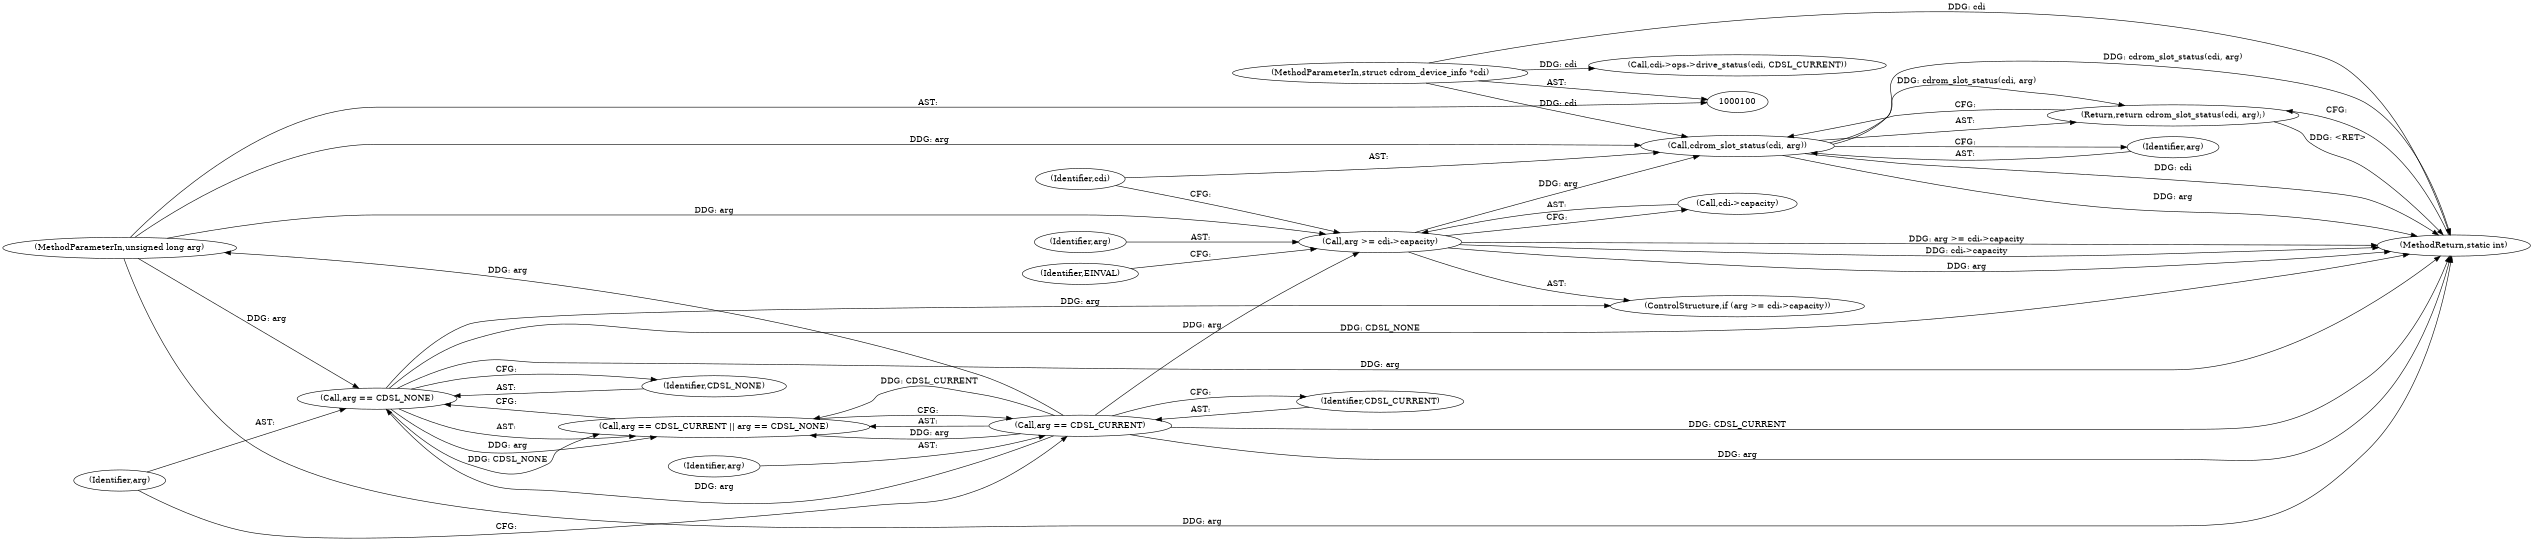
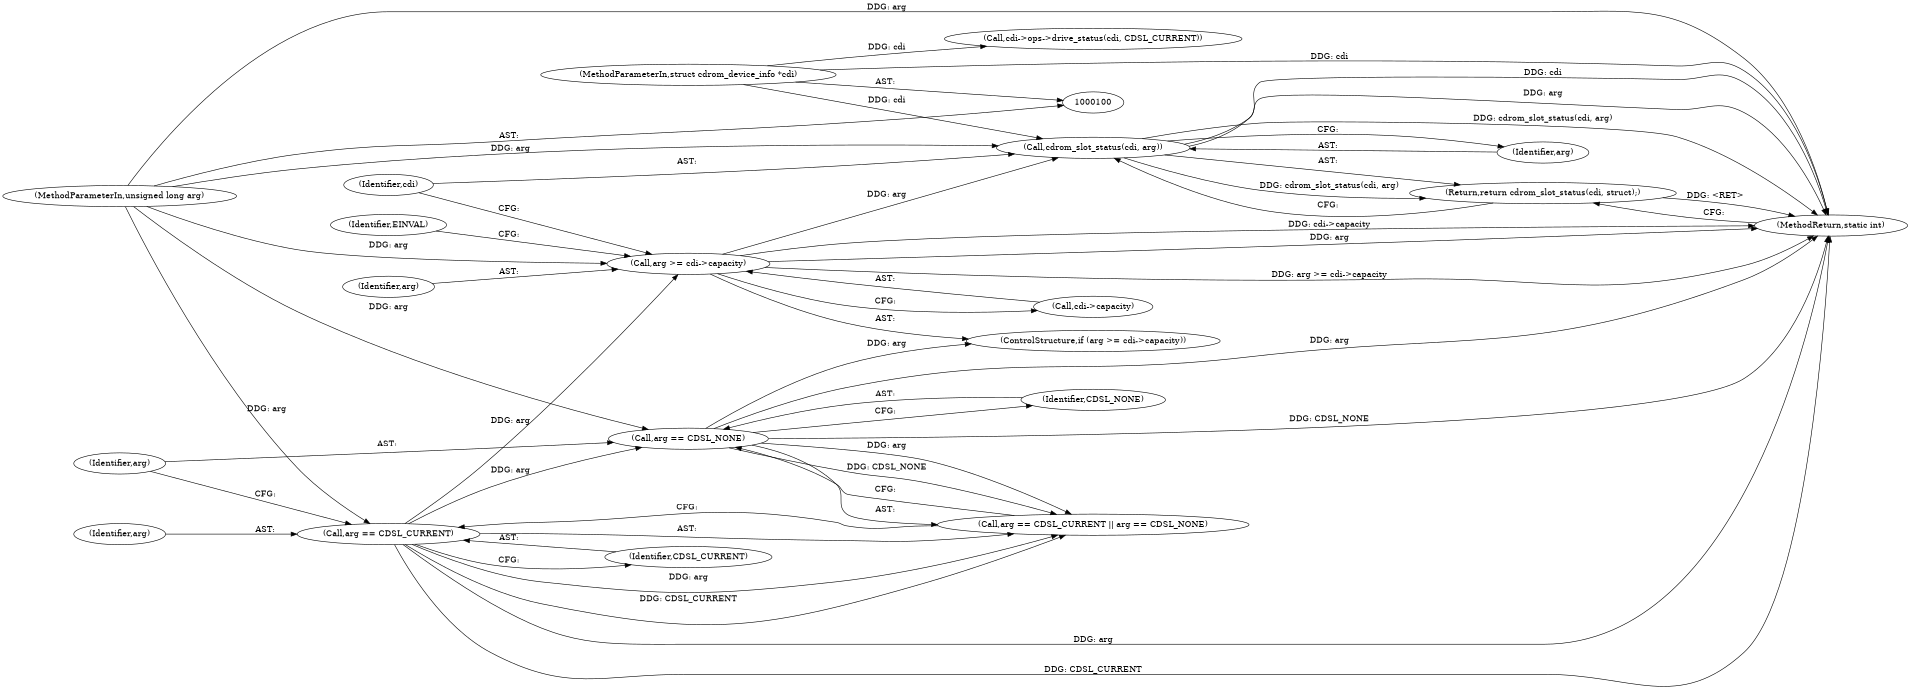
node "(Return,return cdrom_slot_status(cdi, arg);)": label "(Return,return cdrom_slot_status(cdi, arg);)" -> "(Return,return cdrom_slot_status(cdi, struct);)"
edge "(Call,arg == CDSL_CURRENT)" -> "(MethodParameterIn,unsigned long arg)": reversed
